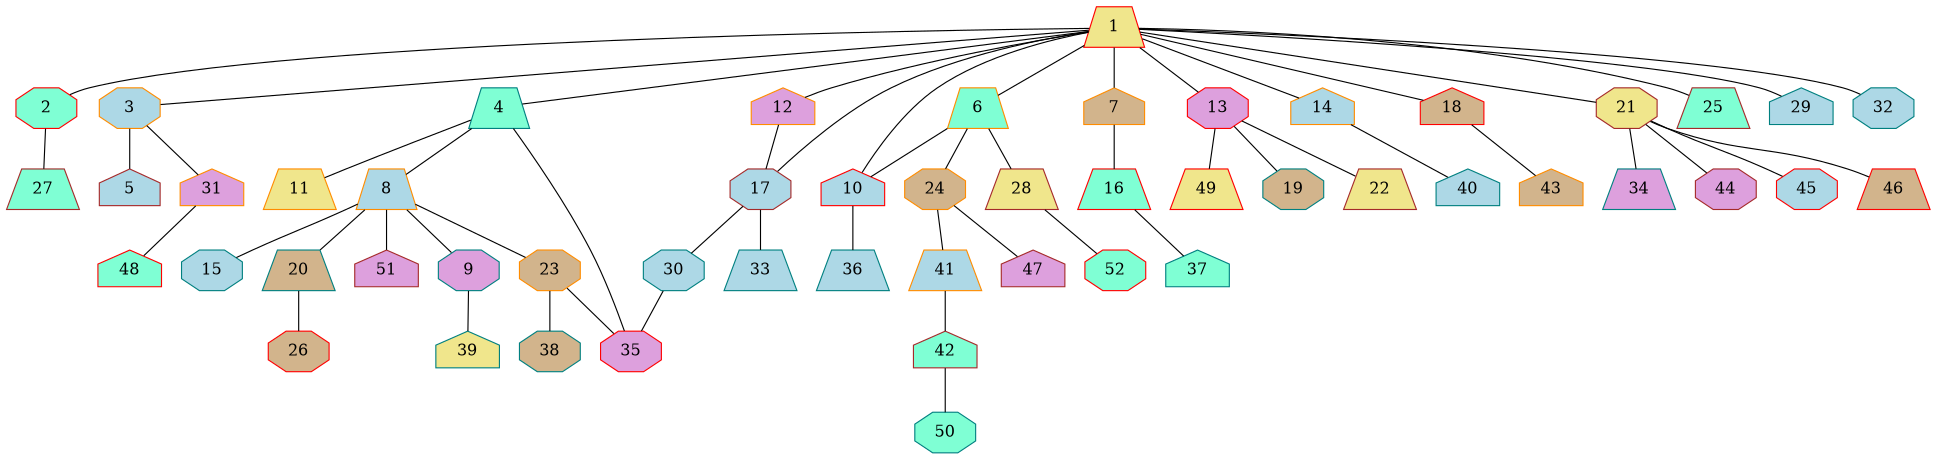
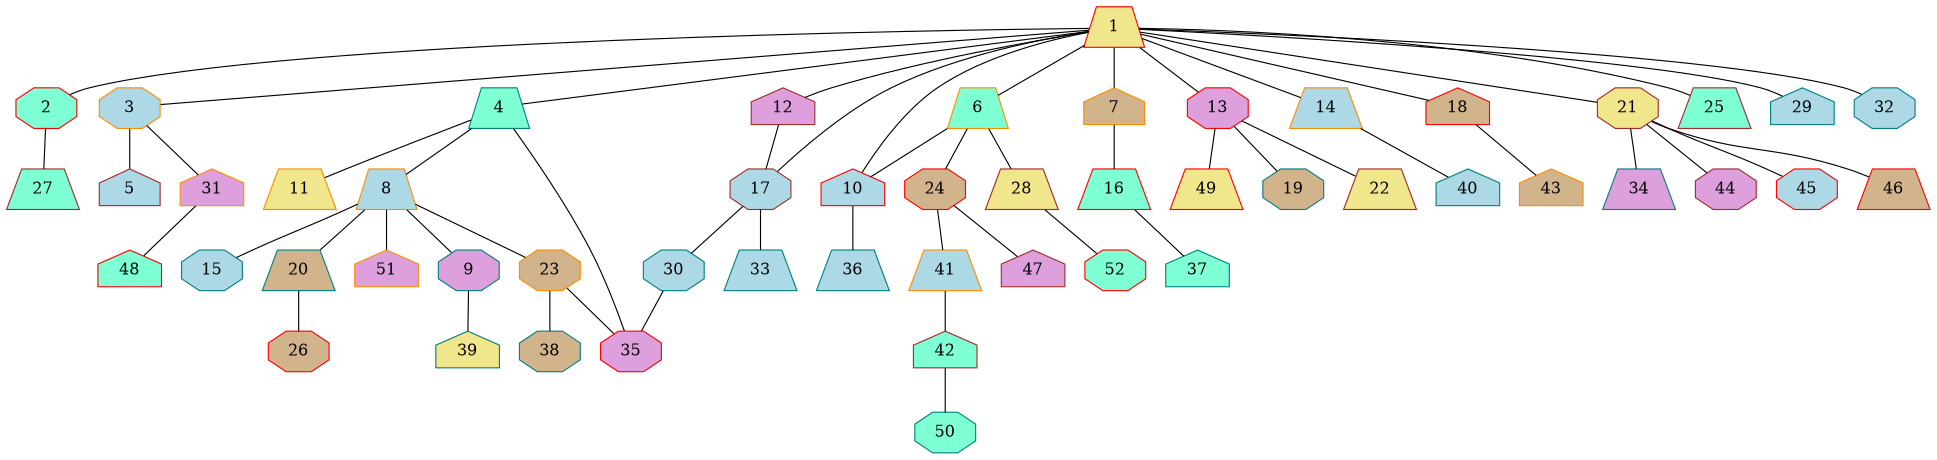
node "12": color darkorange -> brown
node "14": shape house -> trapezium
node "24": color darkorange -> red
node "51": color brown -> darkorange
